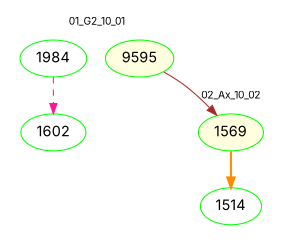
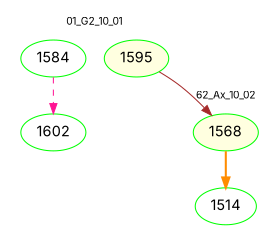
node "1984": label "1984" -> "1584"
node "9595": label "9595" -> "1595"
cluster "02_Ax_10_02": label "02_Ax_10_02" -> "62_Ax_10_02"
node "1569": label "1569" -> "1568"
